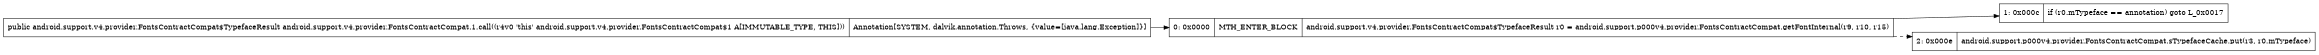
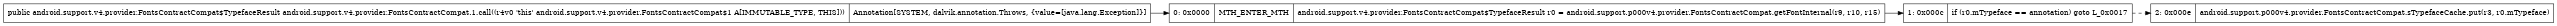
node "0: 0x0000": text "MTH_ENTER_BLOCK" -> "MTH_ENTER_MTH"
edge "0: 0x0000" -> "2: 0x000e": now "1: 0x000c" -> "2: 0x000e"
